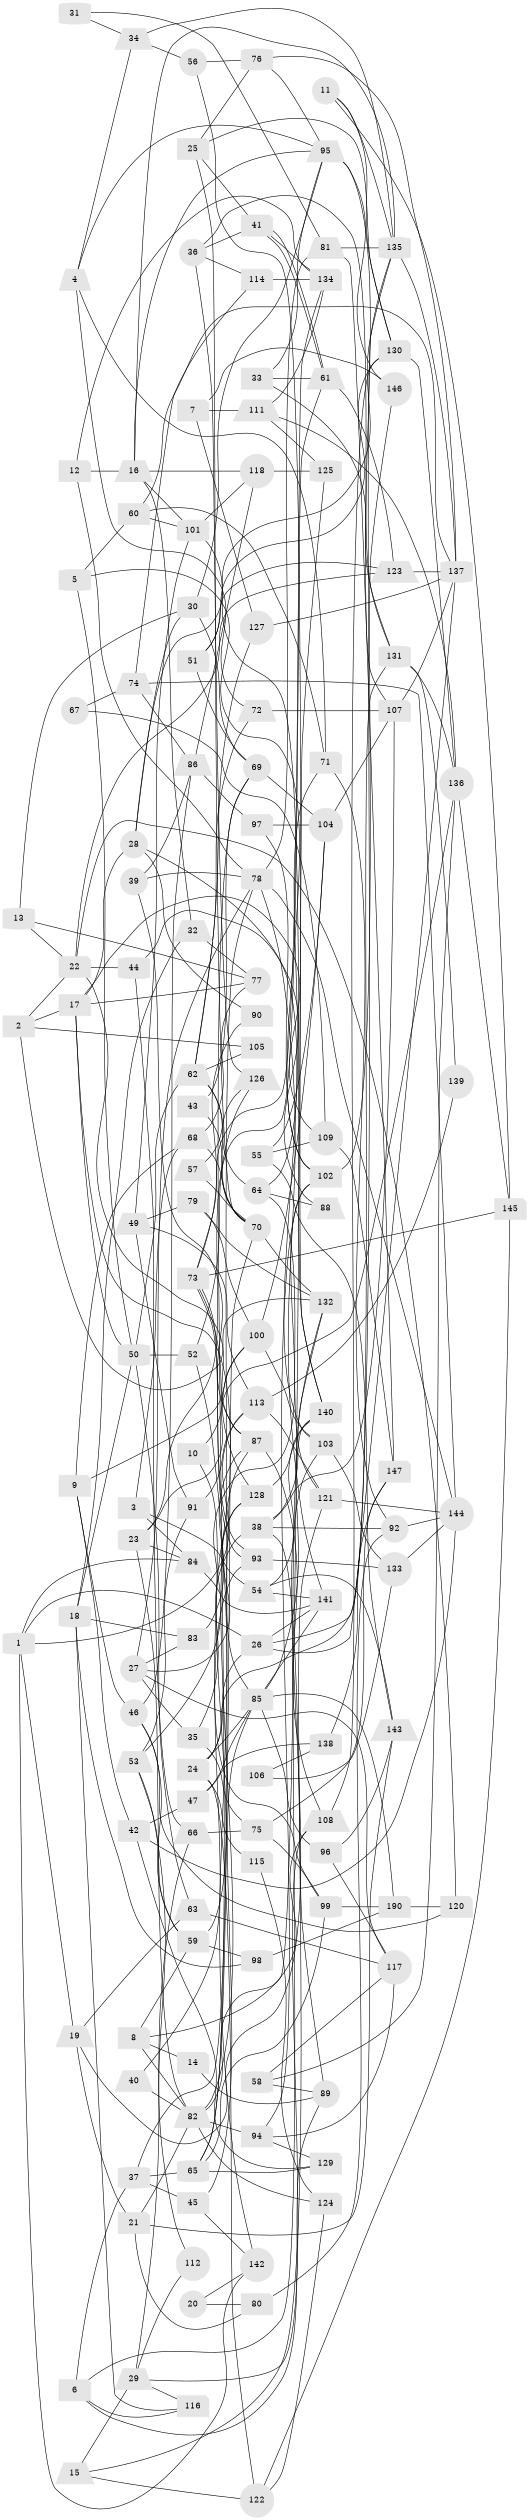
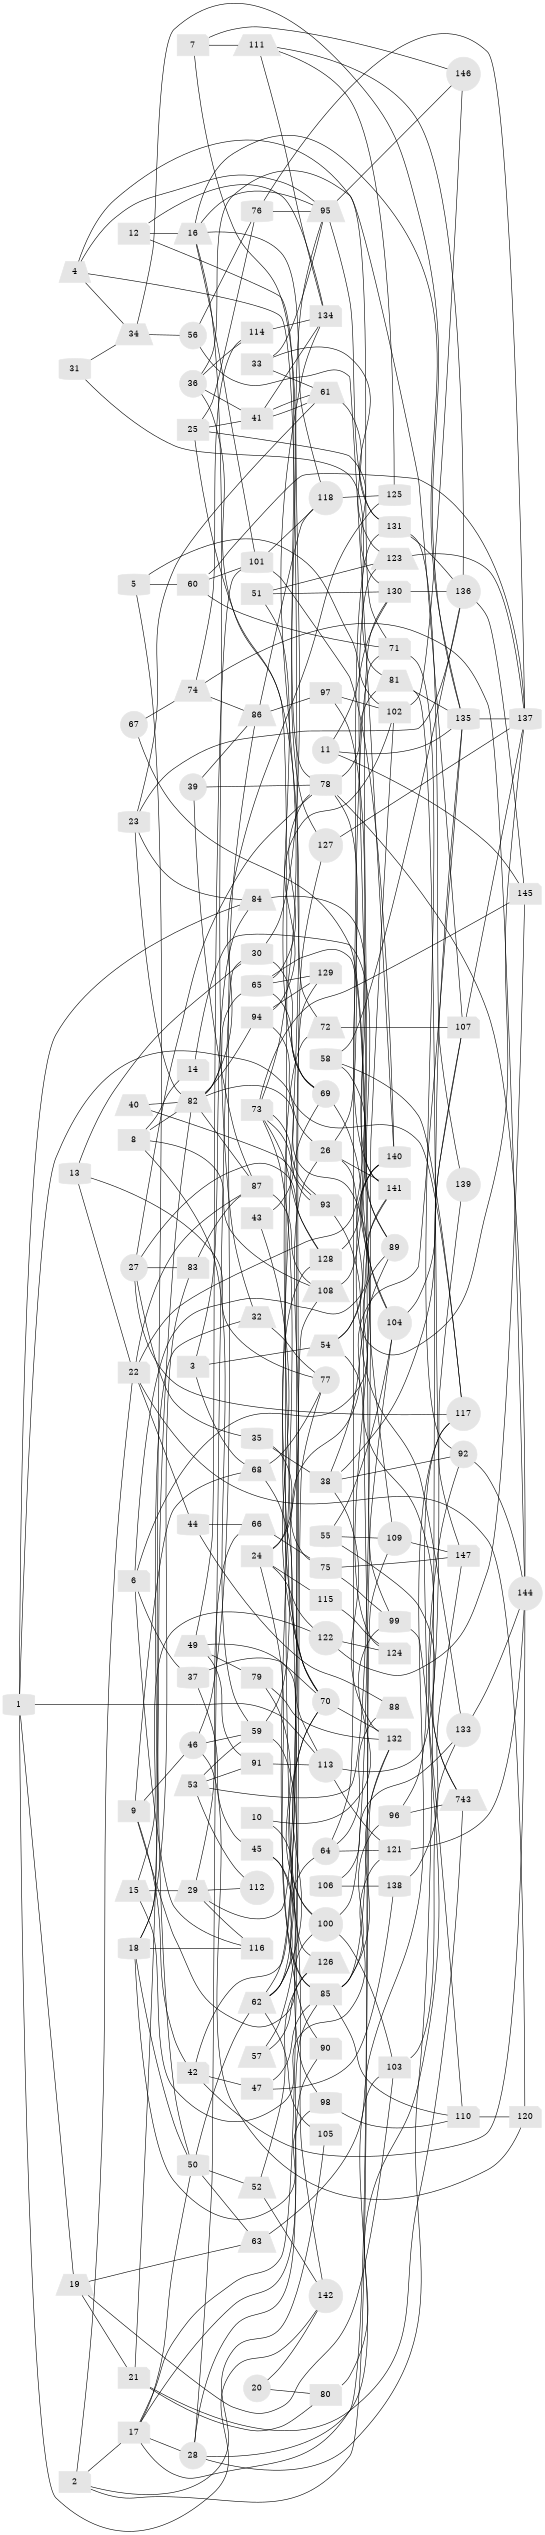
node "143": label "143" -> "743"
node "190": label "190" -> "110"
edge "65" -- "37": now "65" -- "82"
